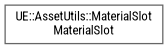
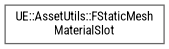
node "UE::AssetUtils::MaterialSlot MaterialSlot": label "UE::AssetUtils::MaterialSlot MaterialSlot" -> "UE::AssetUtils::FStaticMesh MaterialSlot"
